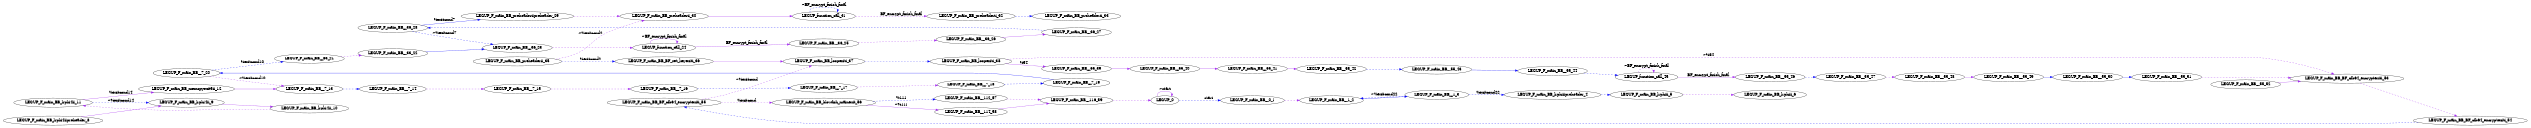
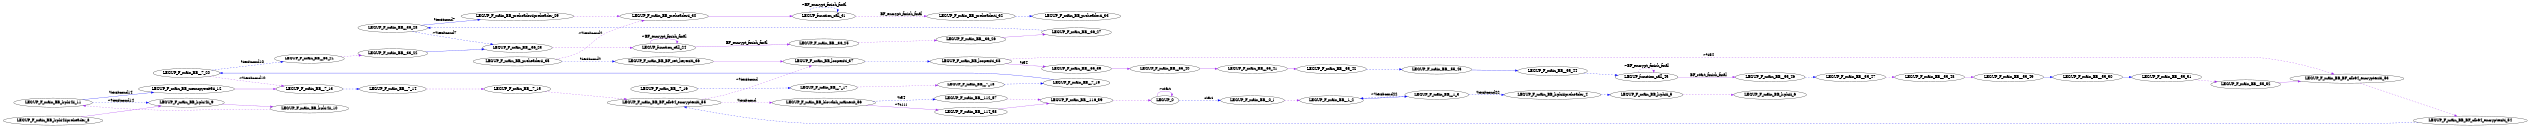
edge "LEGUP_function_call_45" -> "LEGUP_F_main_BB__55_46": label "BF_encrypt_finish_final" -> "BF_start_finish_final"
edge "LEGUP_F_main_BB__55_51" -> "LEGUP_F_main_BB_BF_cfb64_encryptexiti_53": now "LEGUP_F_main_BB__55_51" -> "LEGUP_F_main_BB__55_52"
edge "LEGUP_F_main_BB__7_15" -> "LEGUP_F_main_BB__7_16": now "LEGUP_F_main_BB__7_15" -> "LEGUP_F_main_BB_BF_cfb64_encryptexiti_55"
edge "LEGUP_F_main_BB_lrphi4ii_11" -> "LEGUP_F_main_BB_memcpyexit5ii_12": color purple -> blue
edge "LEGUP_F_main_BB_blowfish_mainexit_56" -> "LEGUP_F_main_BB__112_57": label "%111" -> "%54"
